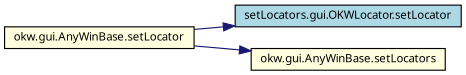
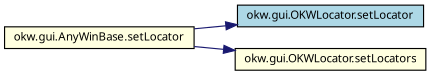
node "setLocators.gui.OKWLocator.setLocator": label "setLocators.gui.OKWLocator.setLocator" -> "okw.gui.OKWLocator.setLocator"
node "okw.gui.AnyWinBase.setLocators": label "okw.gui.AnyWinBase.setLocators" -> "okw.gui.OKWLocator.setLocators"
